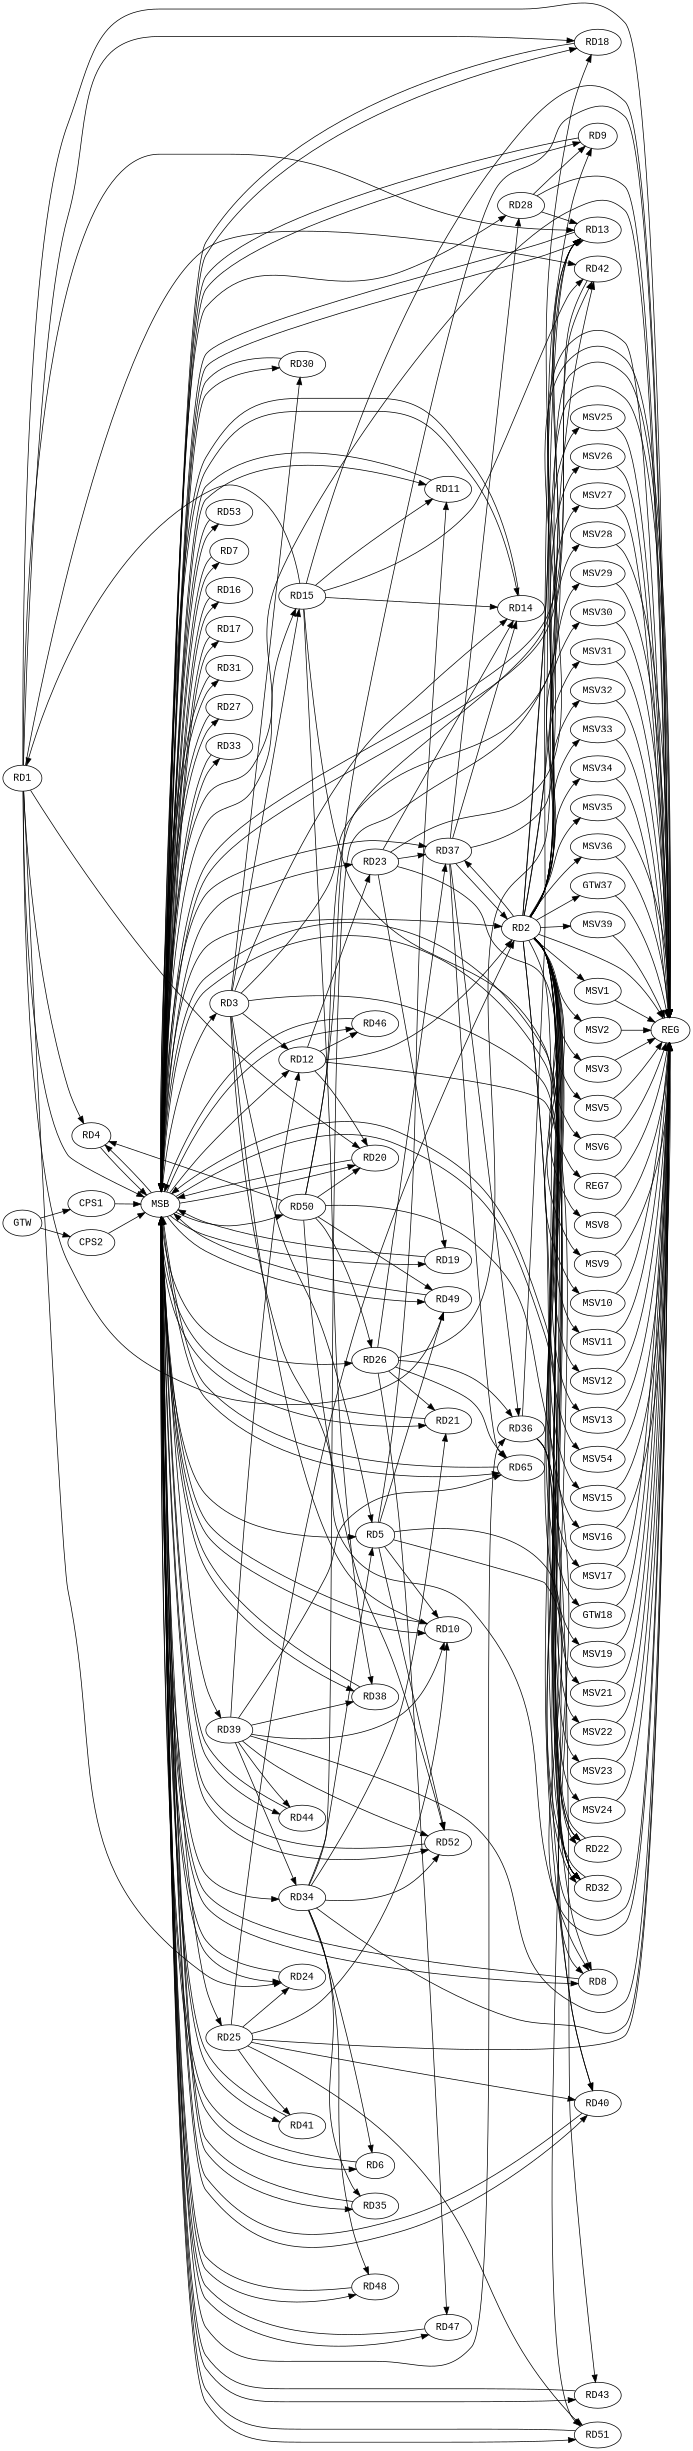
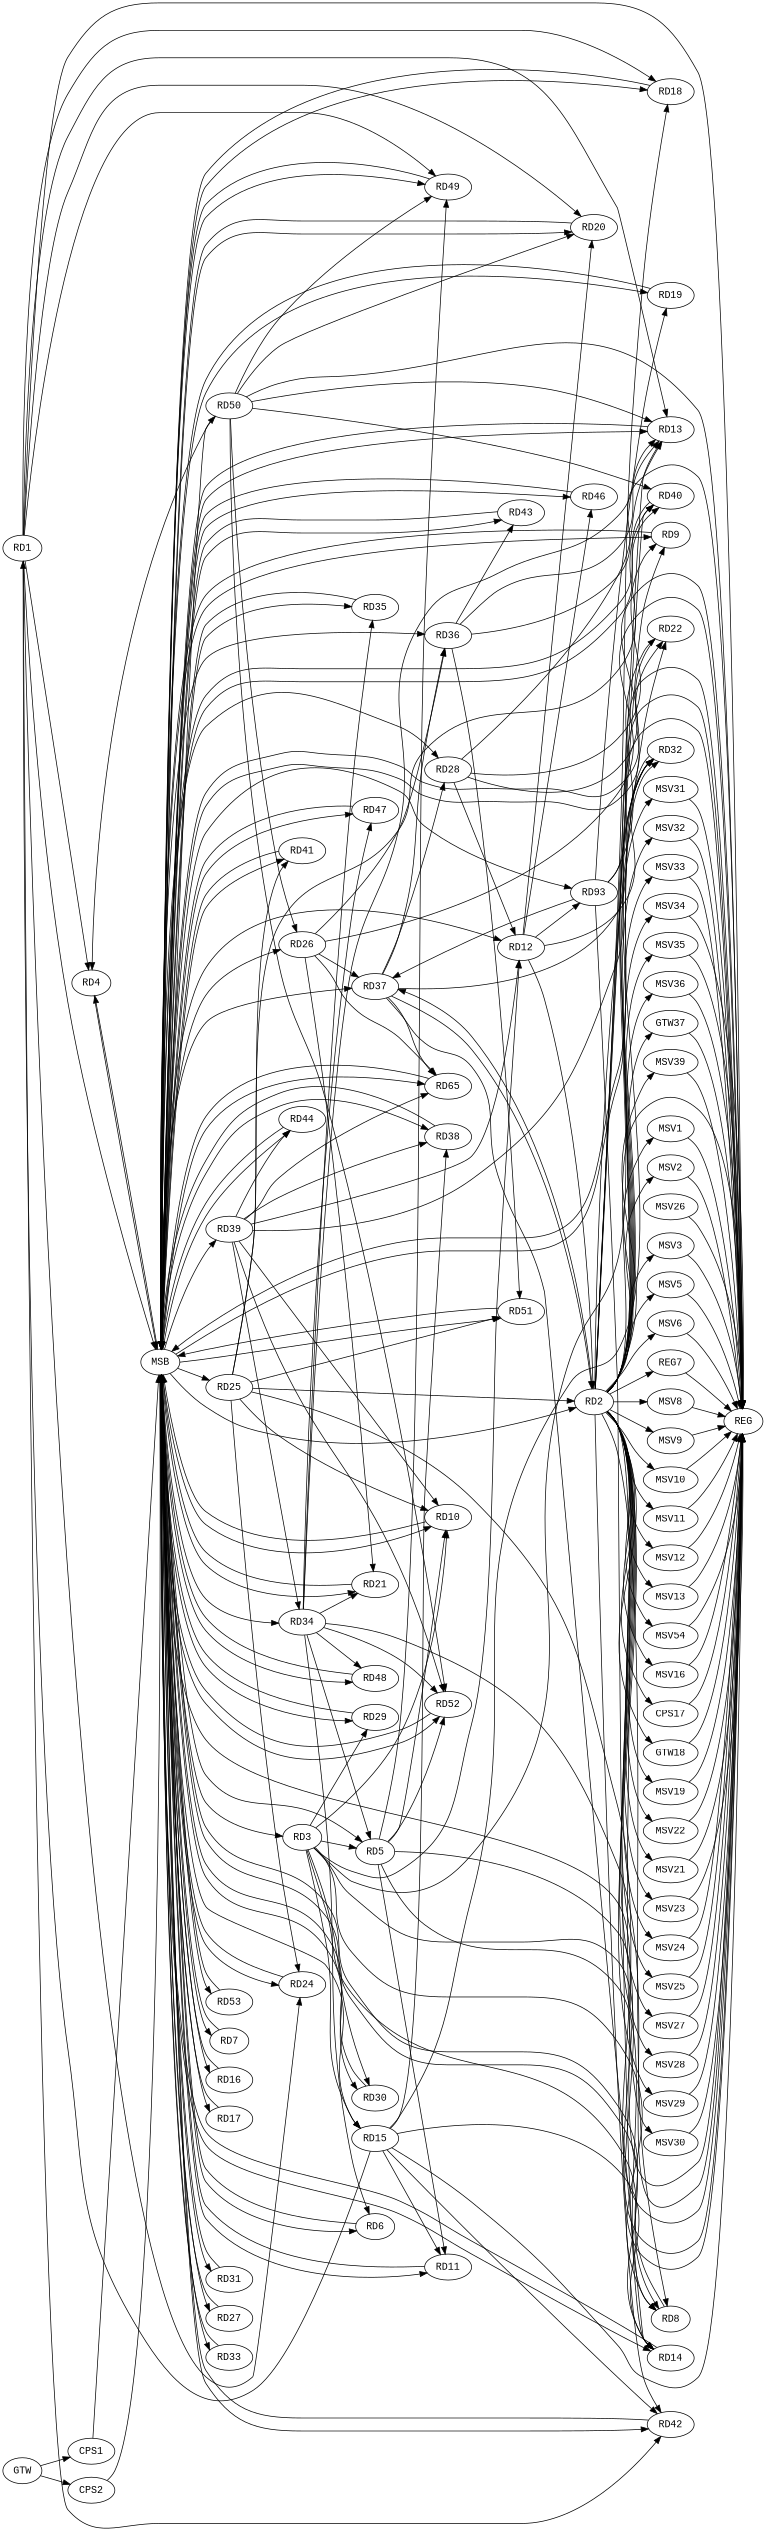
edge "RD2" -> "MSV26": removed
edge "RD28" -> "RD12": added
node "RD23": label "RD23" -> "RD93"
node "MSV15": removed
node "MSV17": label "MSV17" -> "CPS17"
node "RD29": added
edge "RD26" -> "RD47": now "RD34" -> "RD47"
